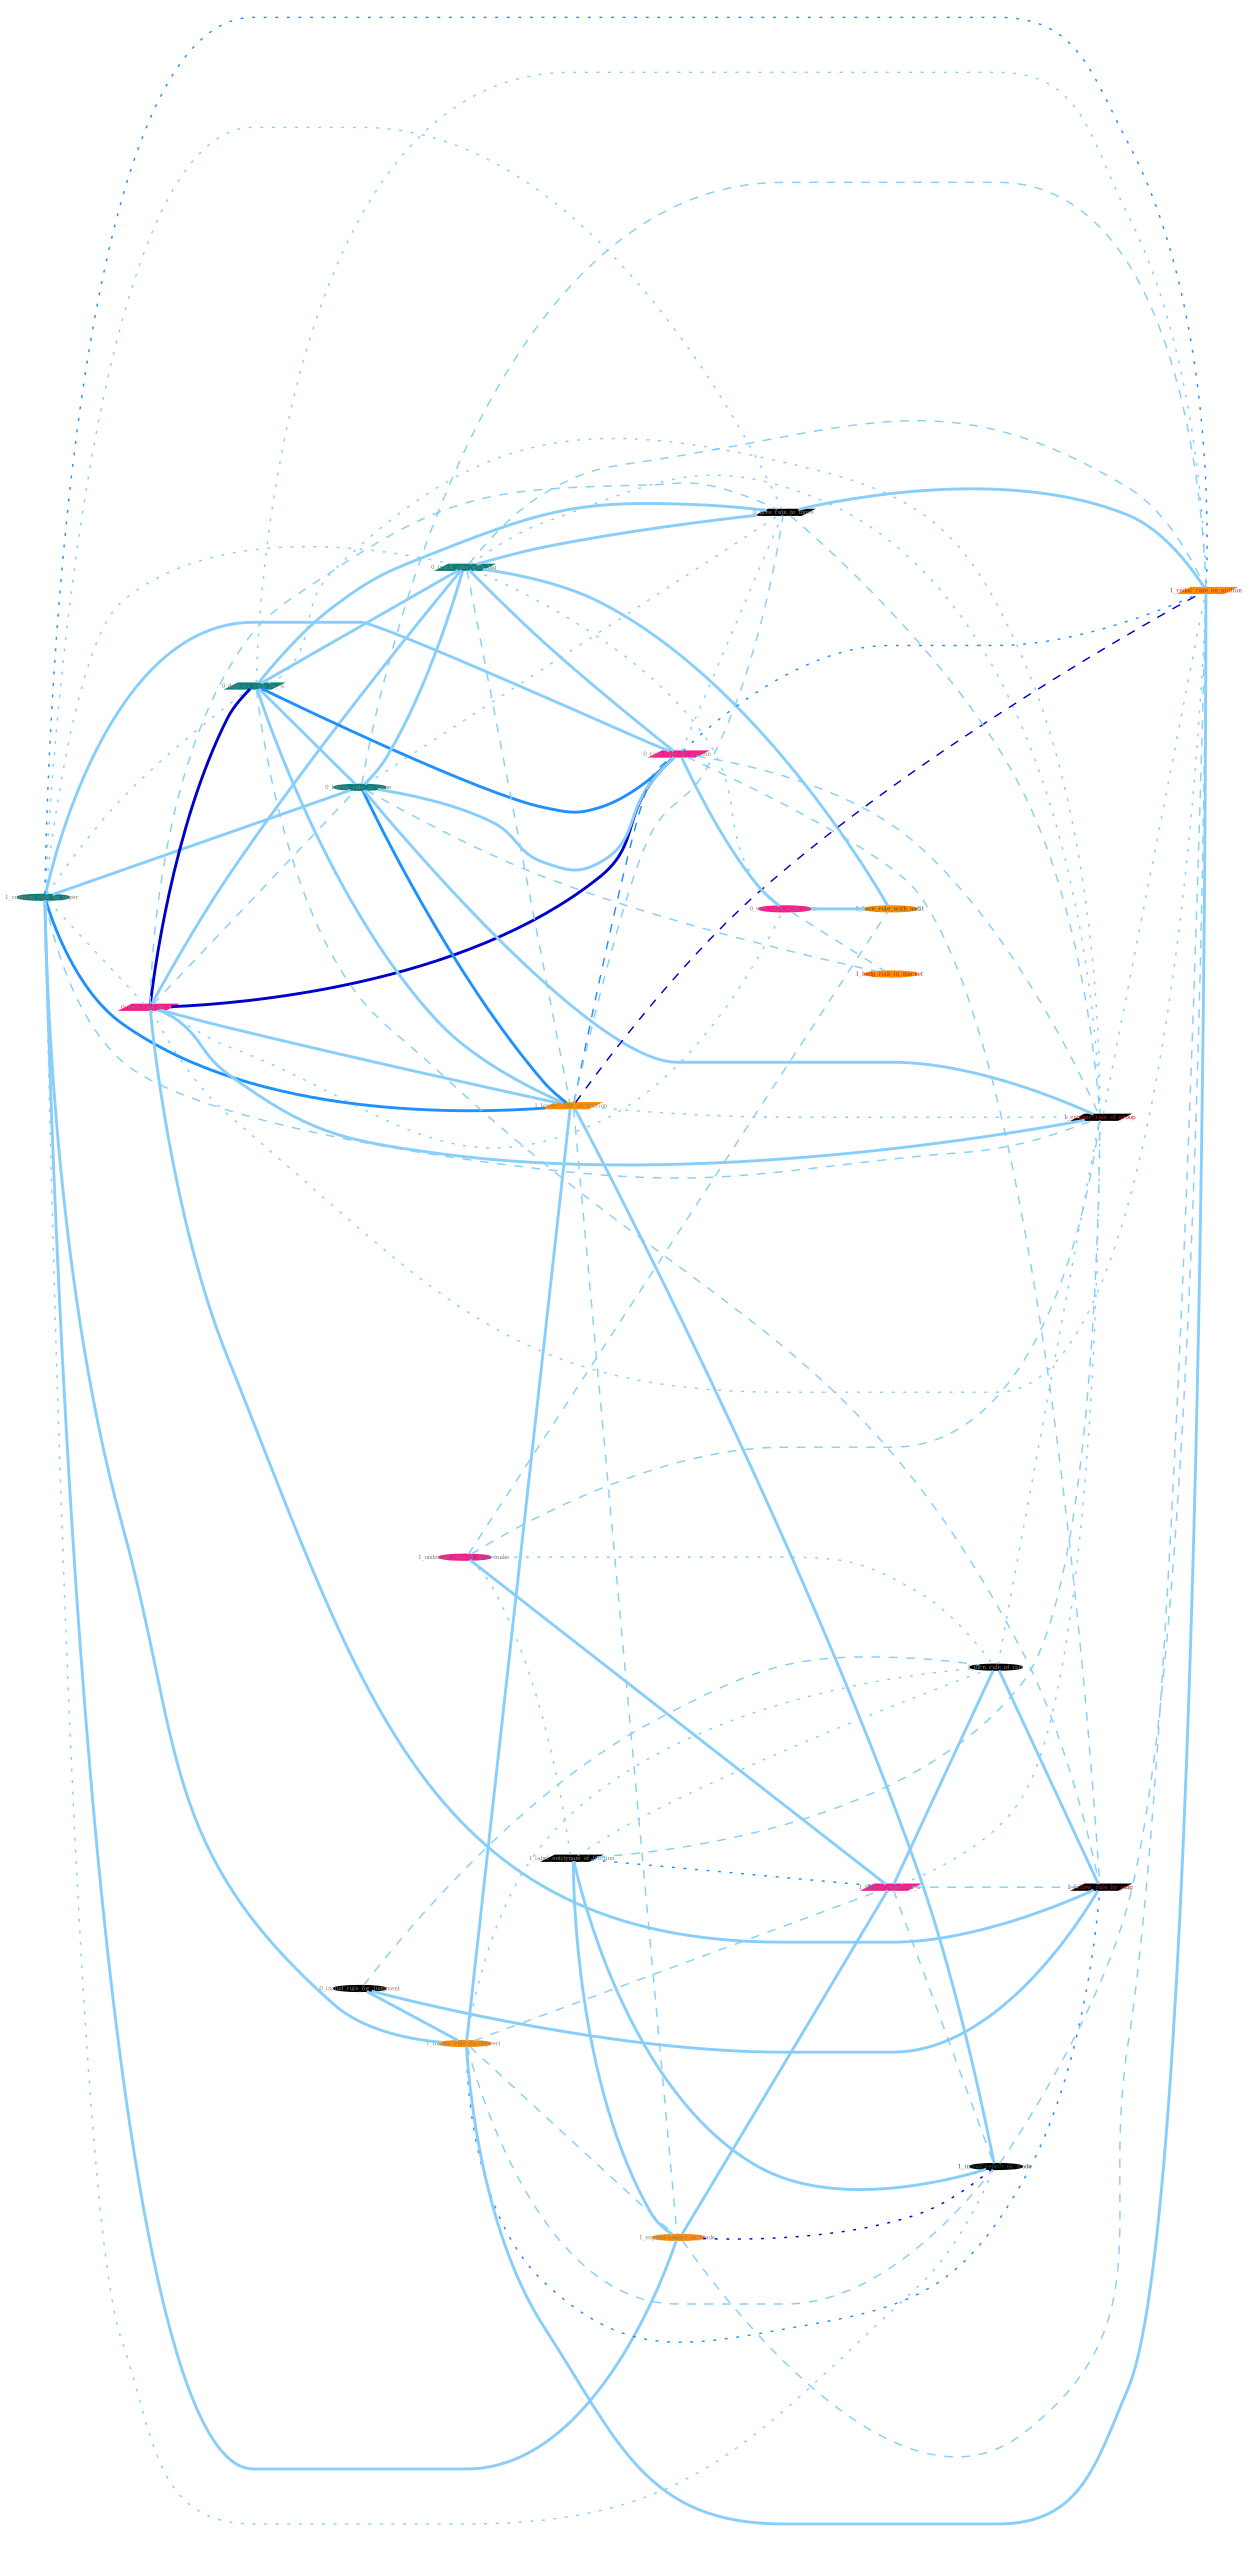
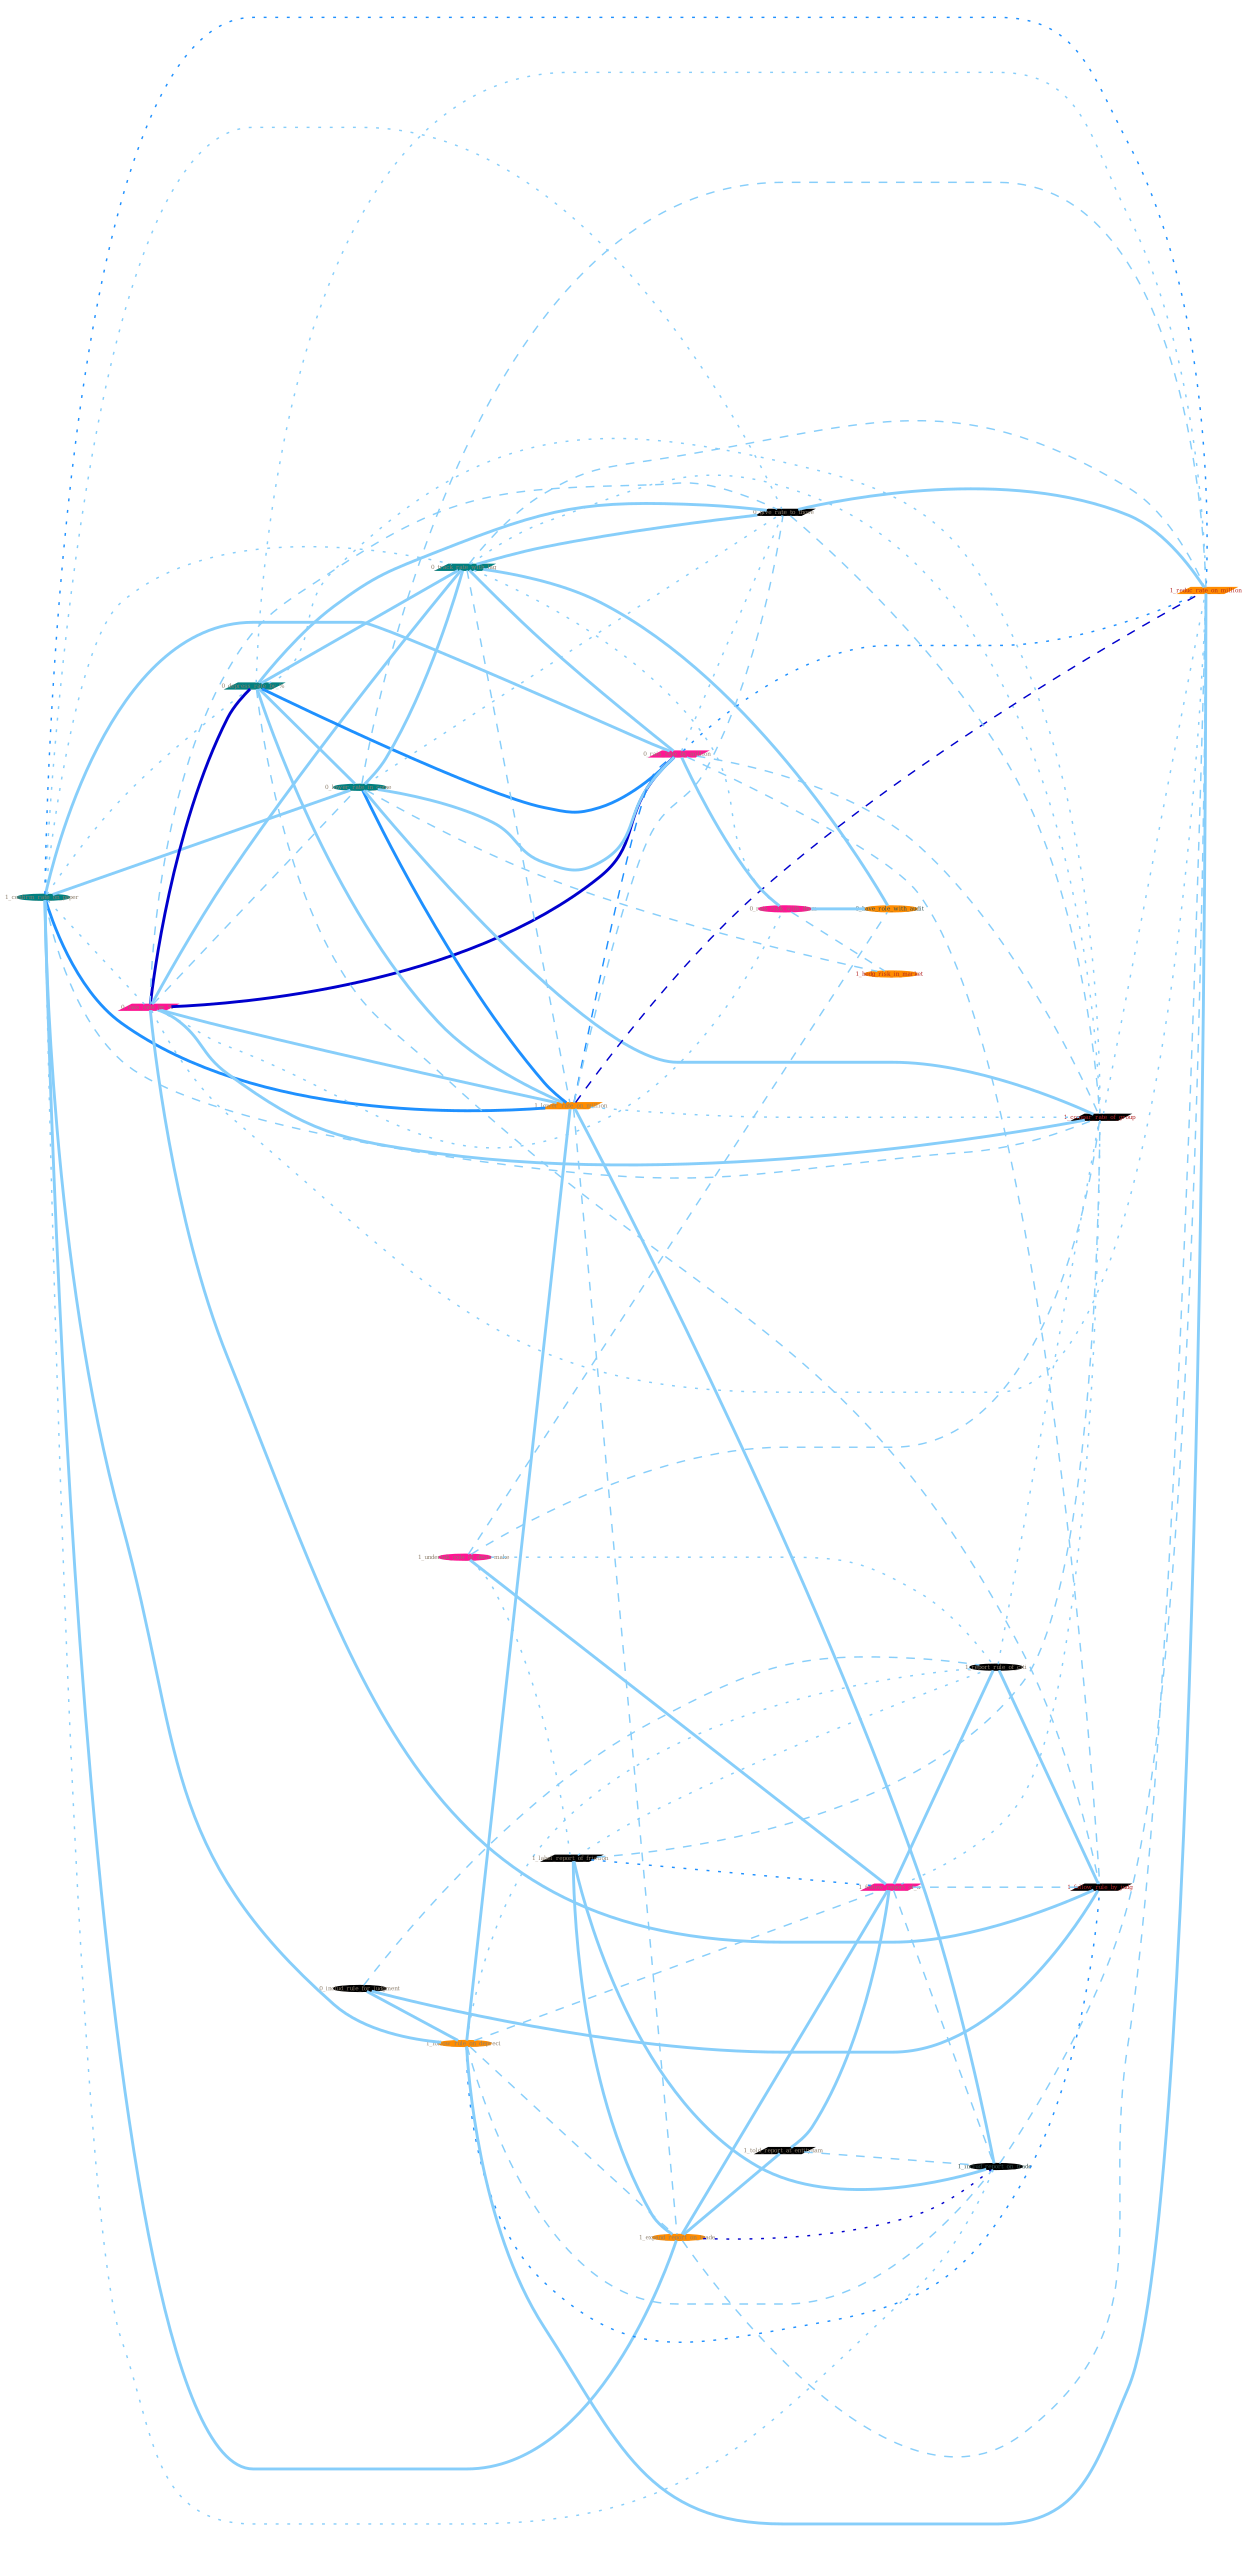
node "1_turn_rule_of_citi": label "1_turn_rule_of_citi" -> "1_report_rule_of_citi"
node "1_label_entitynam_of_friction": label "1_label_entitynam_of_friction" -> "1_label_report_of_friction"
node "1_told_report_at_entitynam": added
